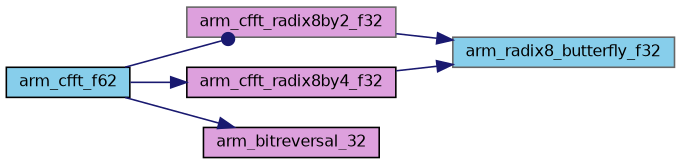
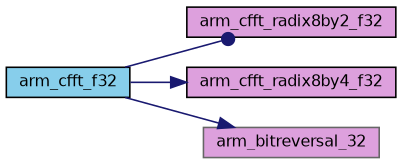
node "arm_cfft_radix8by2_f32": color gray40 -> black
node "arm_radix8_butterfly_f32": removed
node "arm_cfft_f62": label "arm_cfft_f62" -> "arm_cfft_f32"
node "arm_bitreversal_32": color black -> gray40
